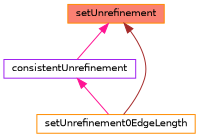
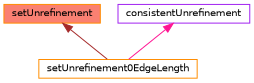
edge "consistentUnrefinement" -> "setUnrefinement": removed
